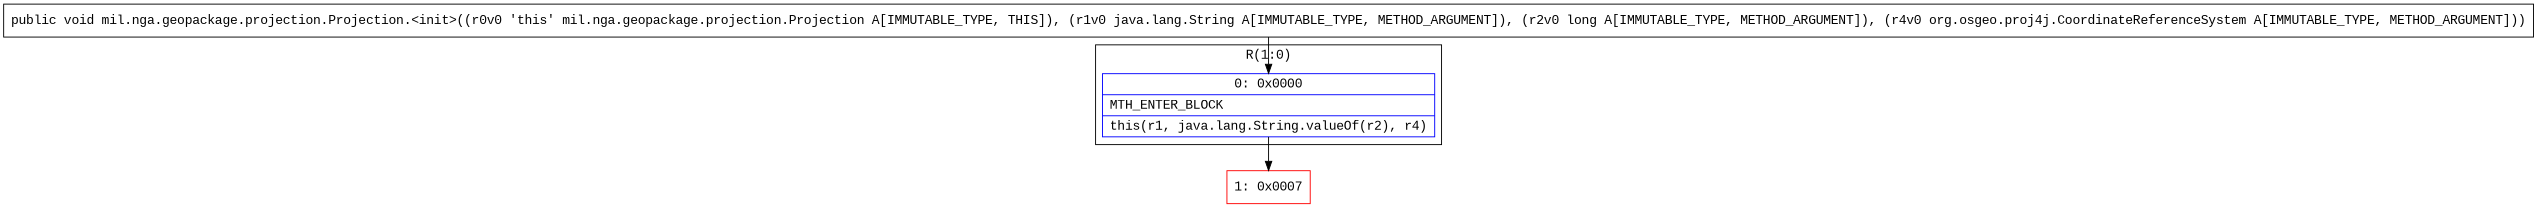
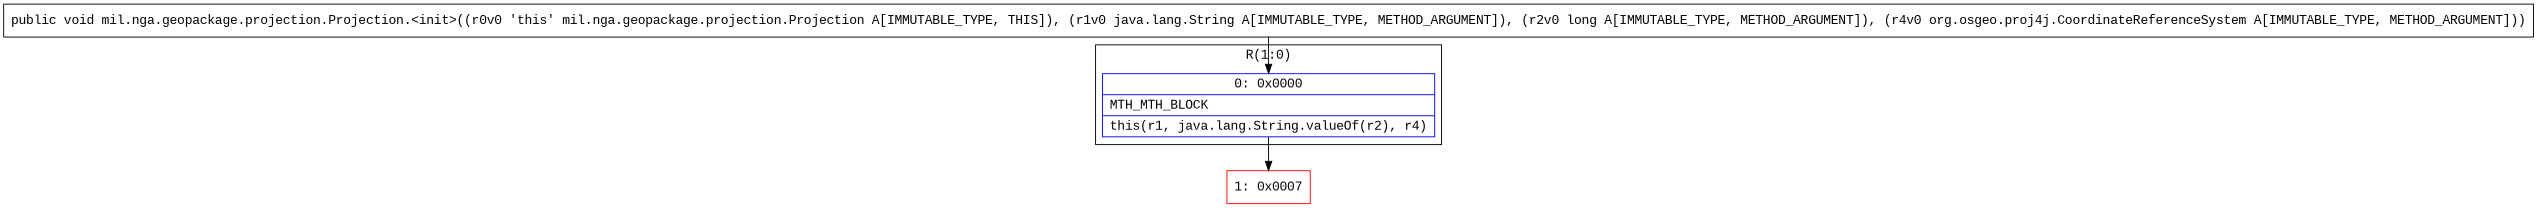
node "0: 0x0000": text "MTH_ENTER_BLOCK" -> "MTH_MTH_BLOCK"
